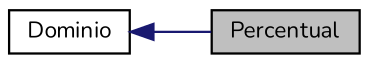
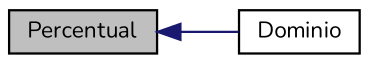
edge "Percentual" -> "Dominio": reversed
